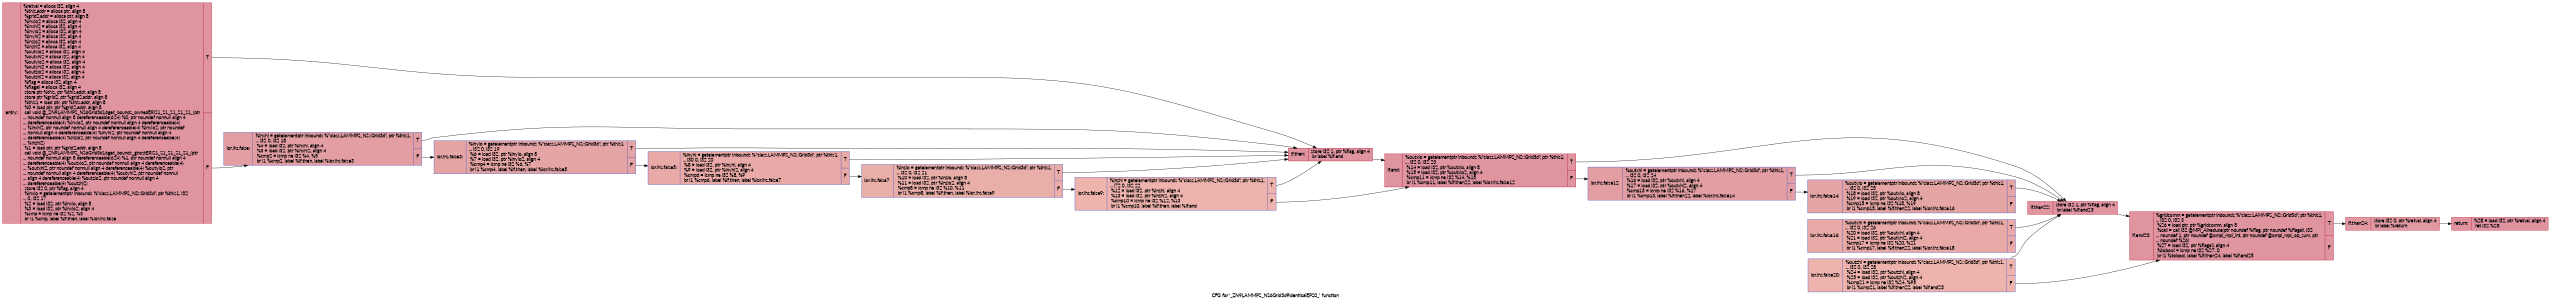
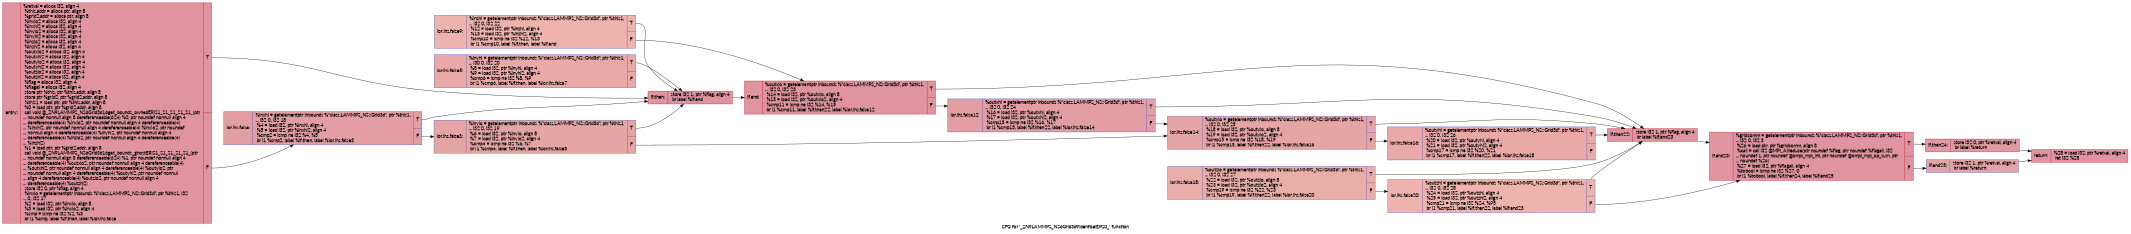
edge "lor.lhs.false14:" -> "lor.lhs.false16:": added
edge "lor.lhs.false3:" -> "lor.lhs.false5:": now "lor.lhs.false3:" -> "lor.lhs.false14:"
node "if.end25:": added
node "lor.lhs.false7:": removed
node "lor.lhs.false18:": added
node "lor.lhs.false9:": text "... i72 0, i32 22" -> "... i32 0, i32 22"
